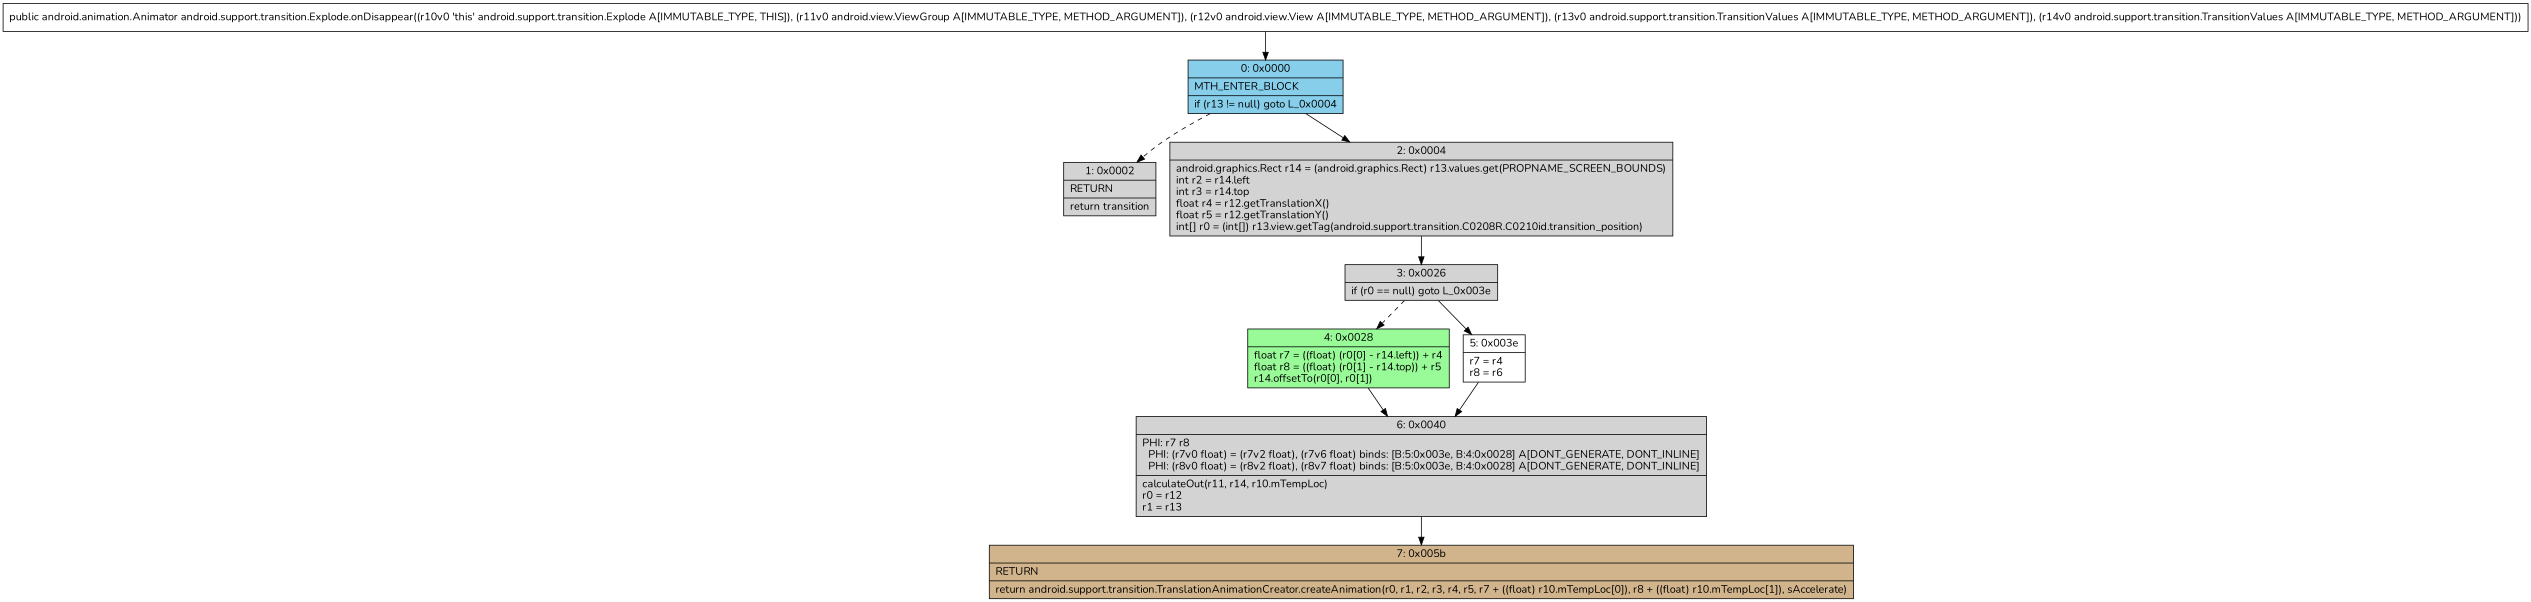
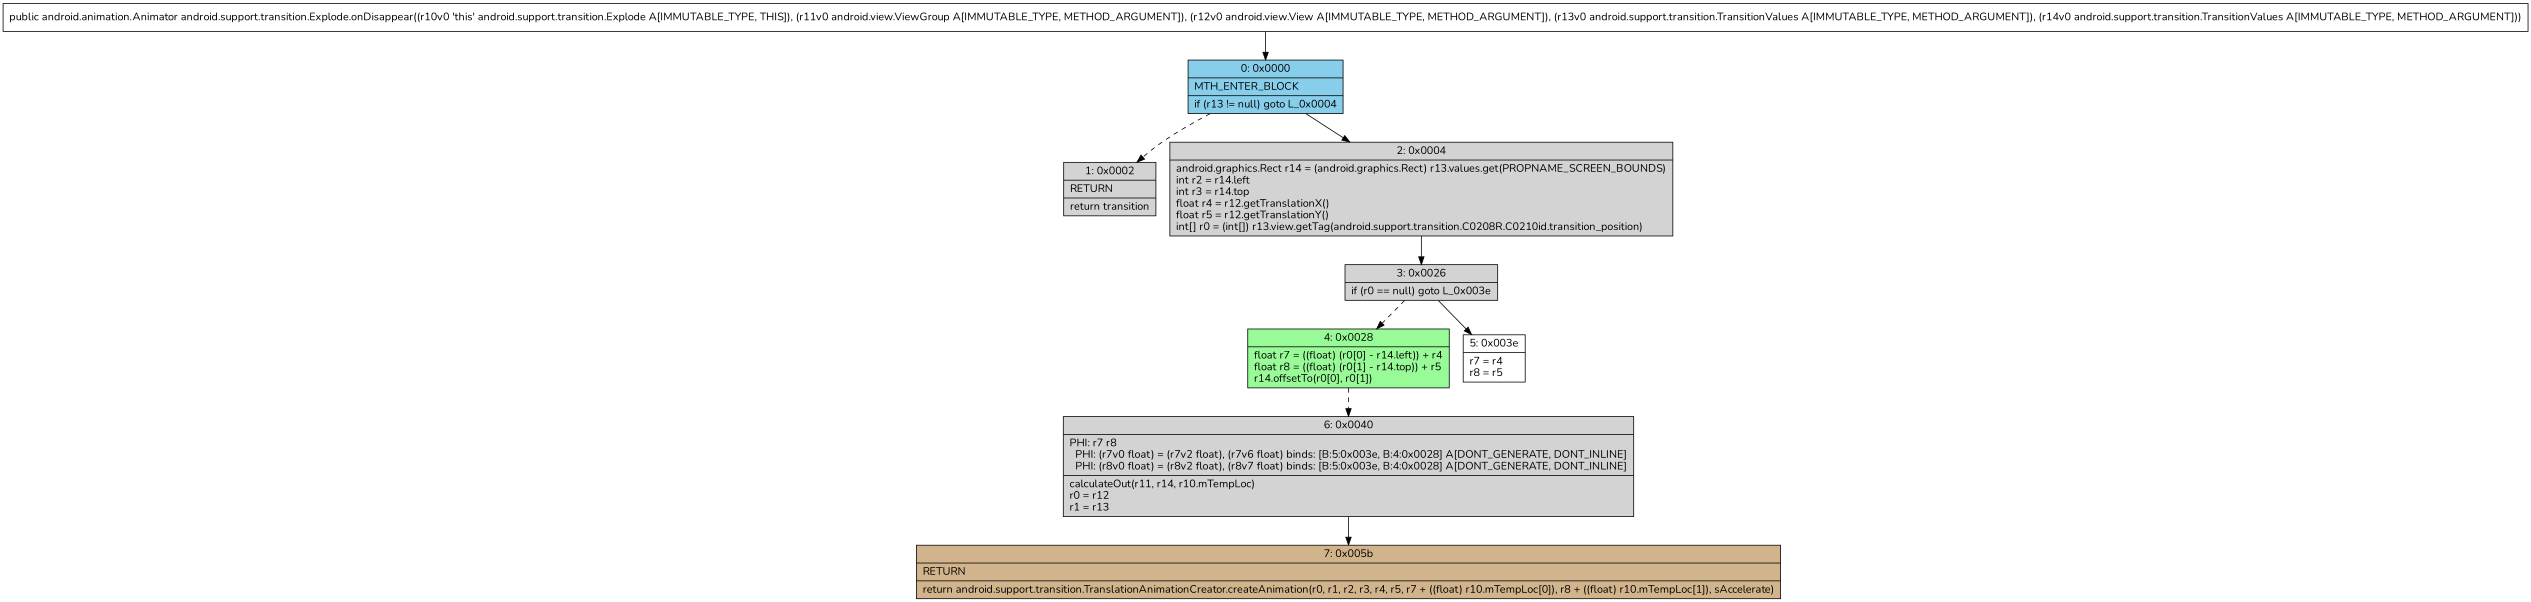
node "5: 0x003e": text "r8 = r6" -> "r8 = r5"
edge "5: 0x003e" -> "6: 0x0040": removed
edge "4: 0x0028" -> "6: 0x0040": style solid -> dashed
